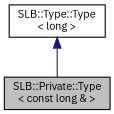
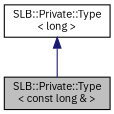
node "SLB::Type::Type < long >": label "SLB::Type::Type < long >" -> "SLB::Private::Type < long >"
